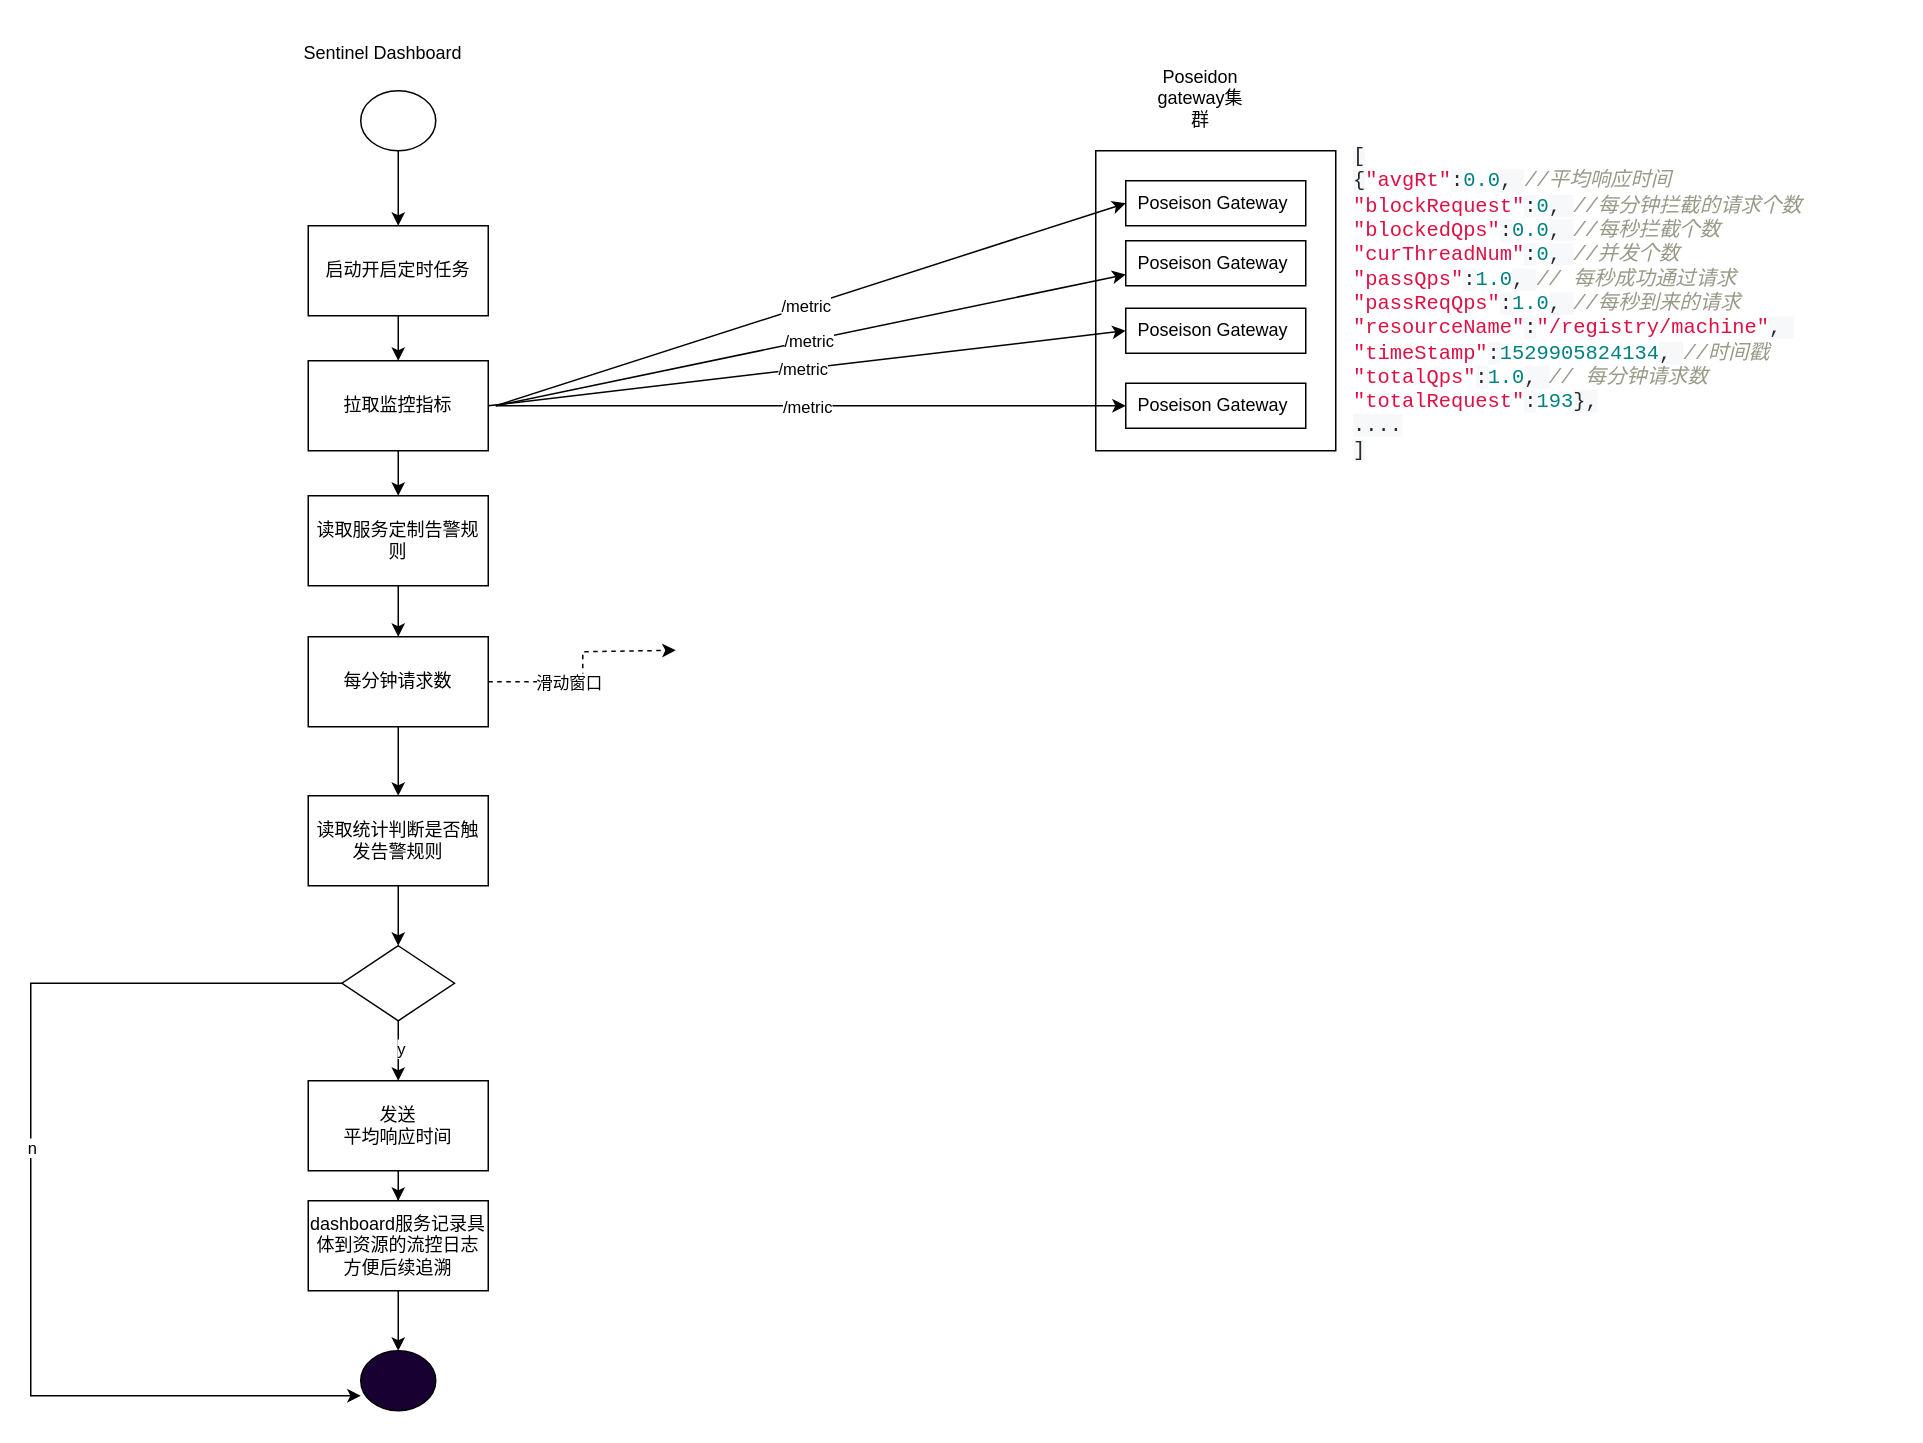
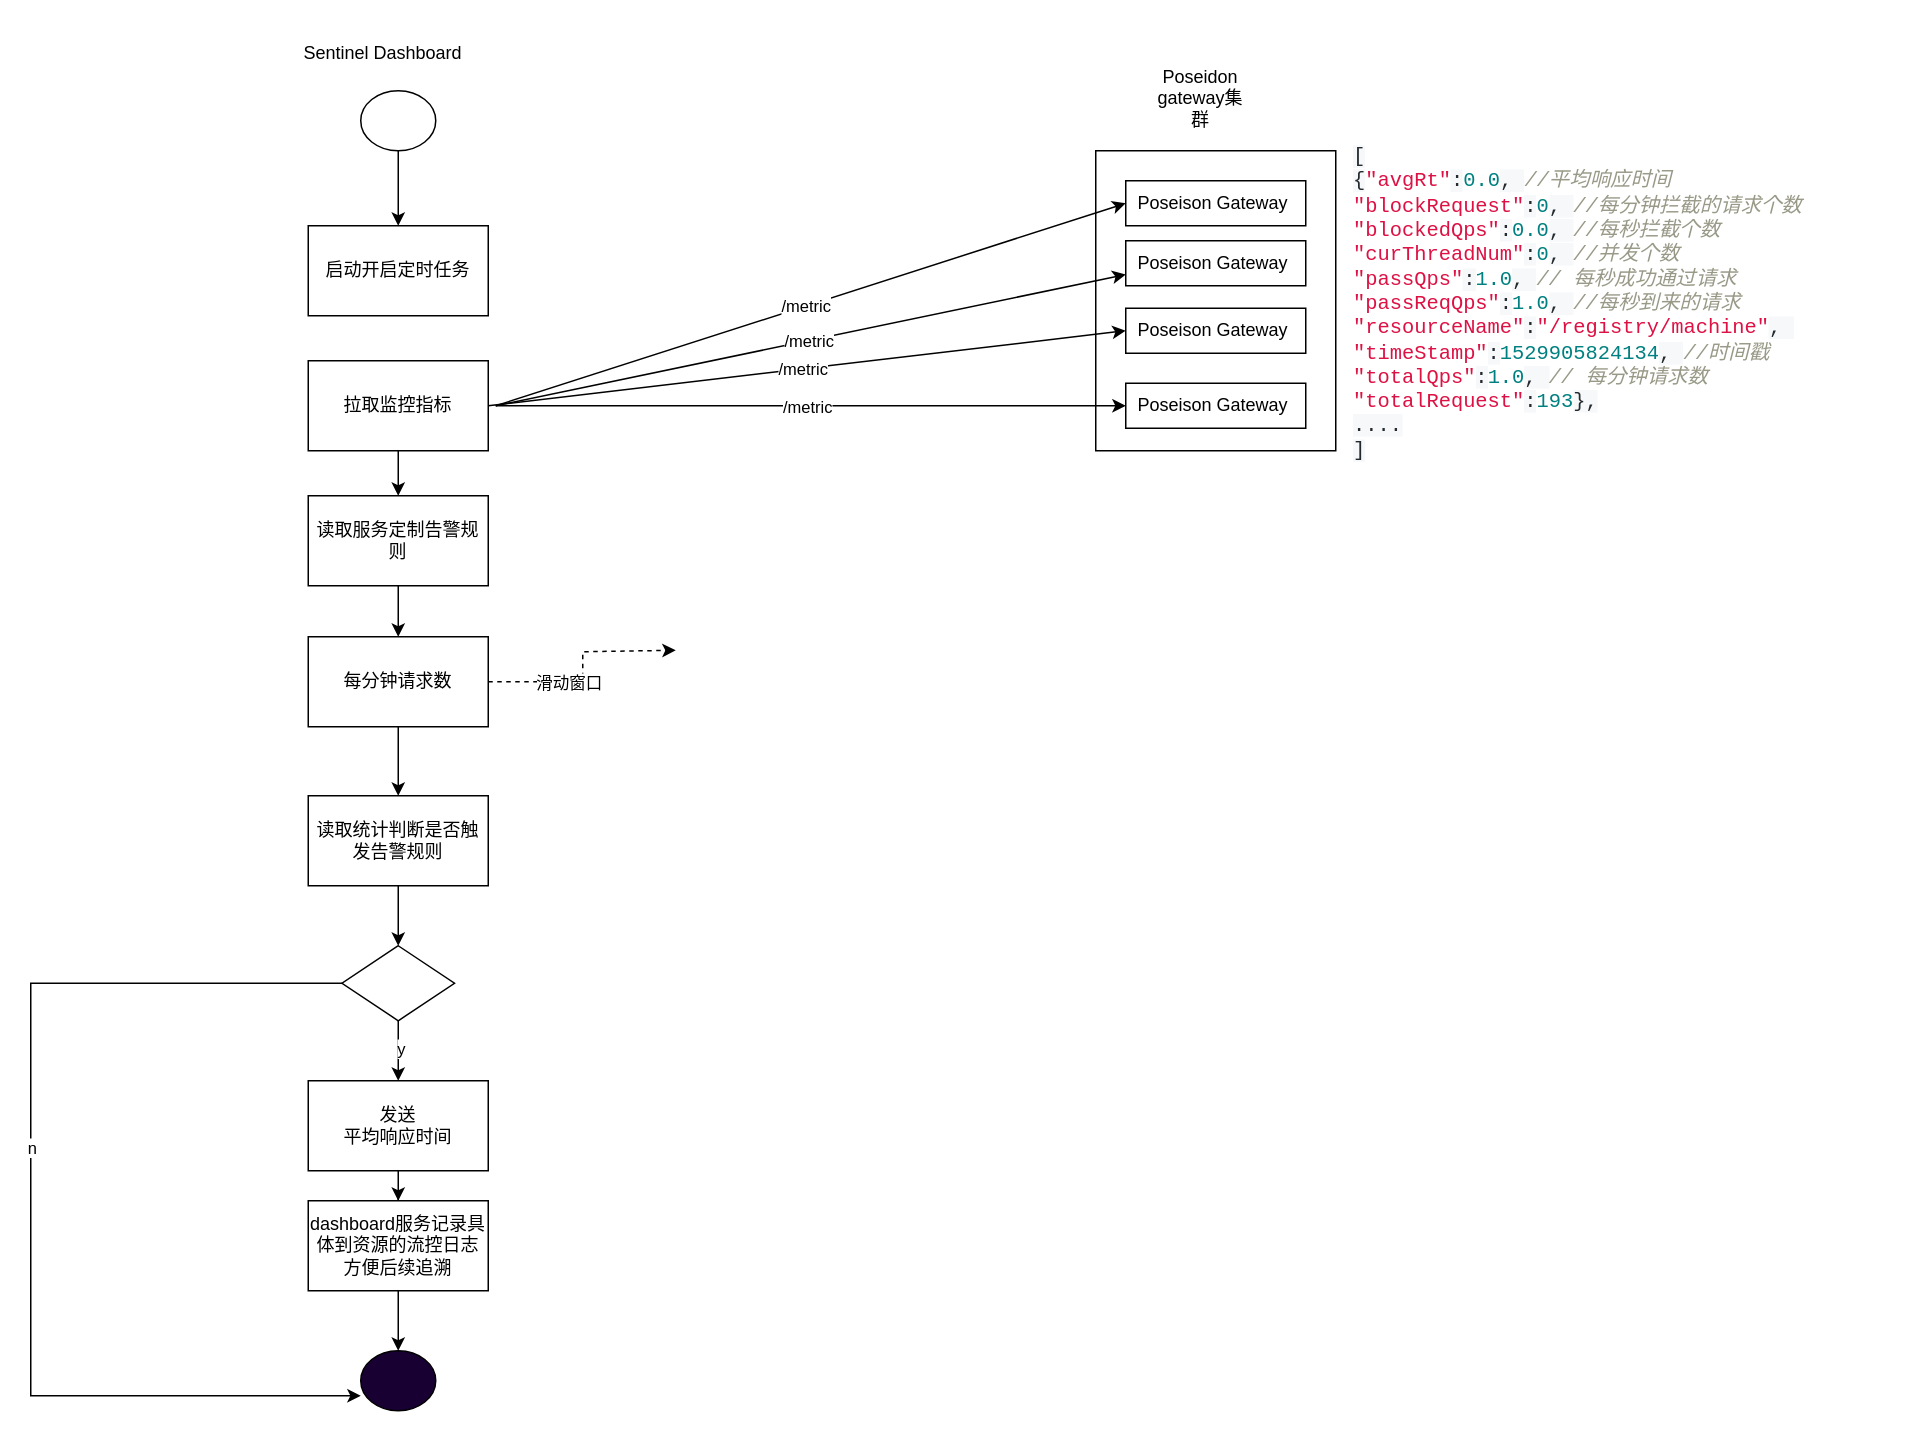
edge "启动开启定时任务" -> "拉取监控指标": removed
